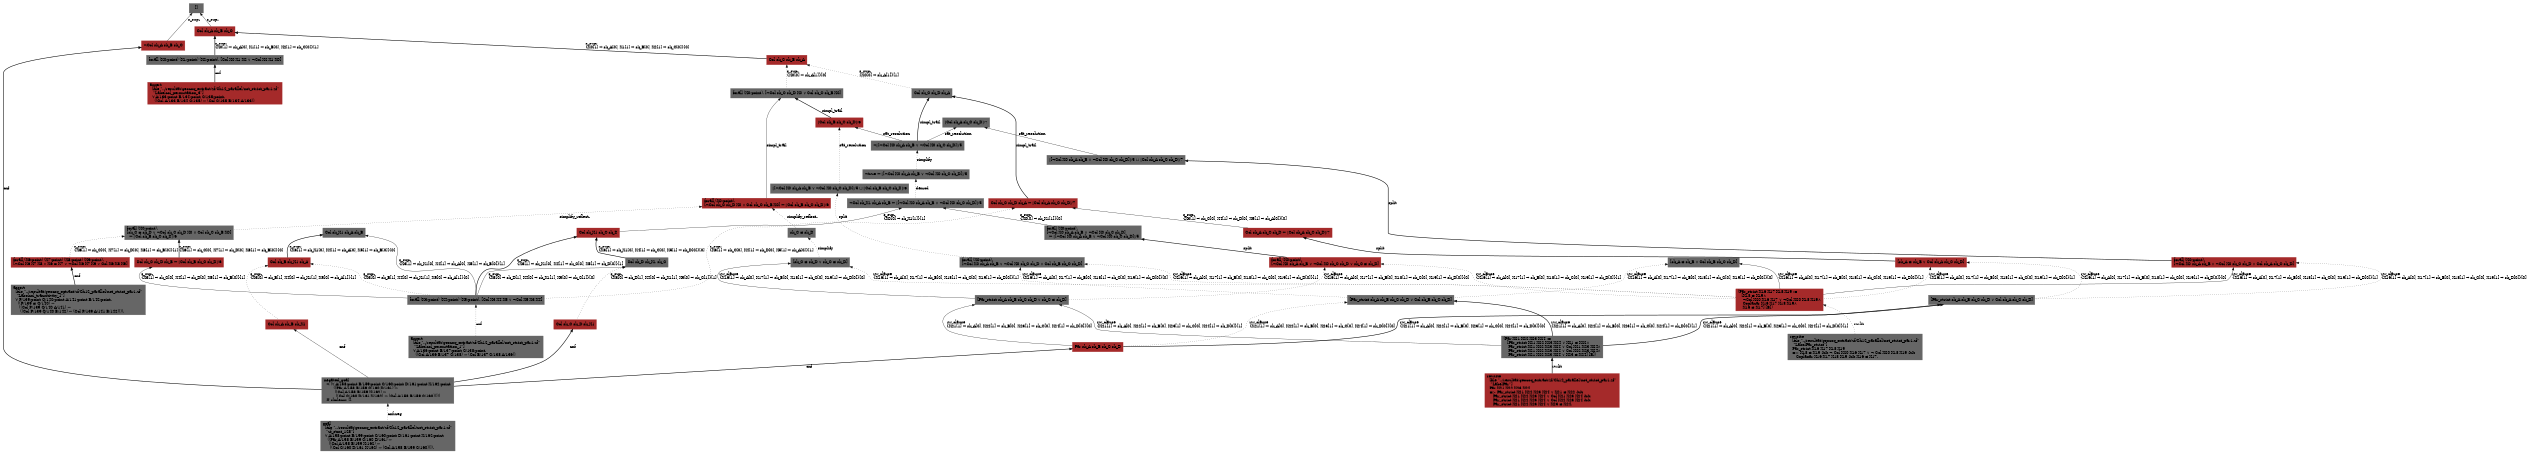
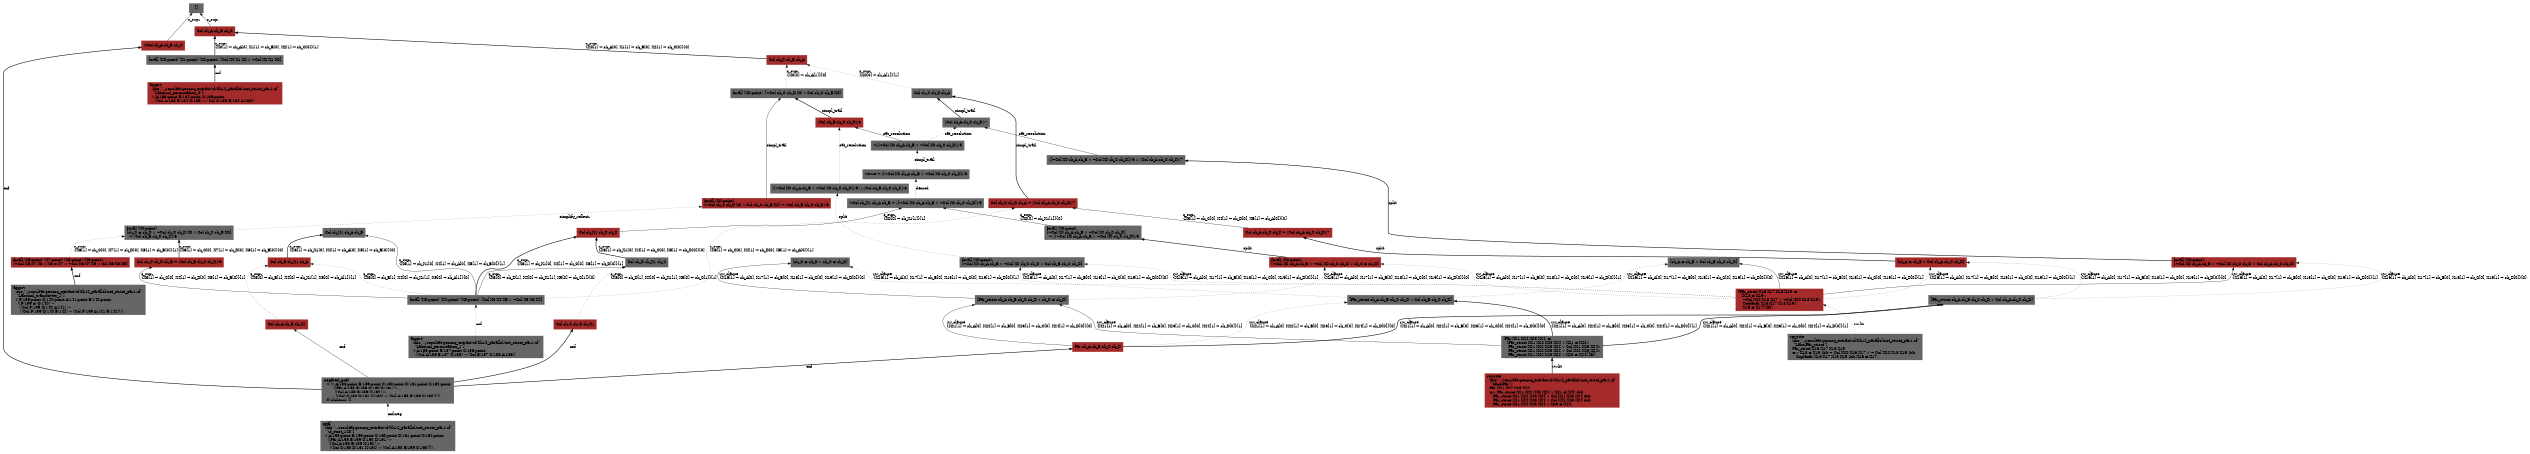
edge "¬⟦[¬Col X0 sk_A sk_B ∨ ¬Col X0 sk_C sk_D]⟧/5" -> "Col sk_C sk_D sk_A": now "⟦Col sk_A sk_C sk_D⟧/7" -> "Col sk_C sk_D sk_A"
edge "¬⟦[¬Col X0 sk_A sk_B ∨ ¬Col X0 sk_C sk_D]⟧/5" -> "⟦Col sk_A sk_C sk_D⟧/7": style solid -> dotted
edge "¬true ← ⟦[¬Col X0 sk_A sk_B ∨ ¬Col X0 sk_C sk_D]⟧/5" -> "¬⟦[¬Col X0 sk_A sk_B ∨ ¬Col X0 sk_C sk_D]⟧/5": label "simplify" -> "simpl_trail"
node "sk_C ≠ sk_D": removed
